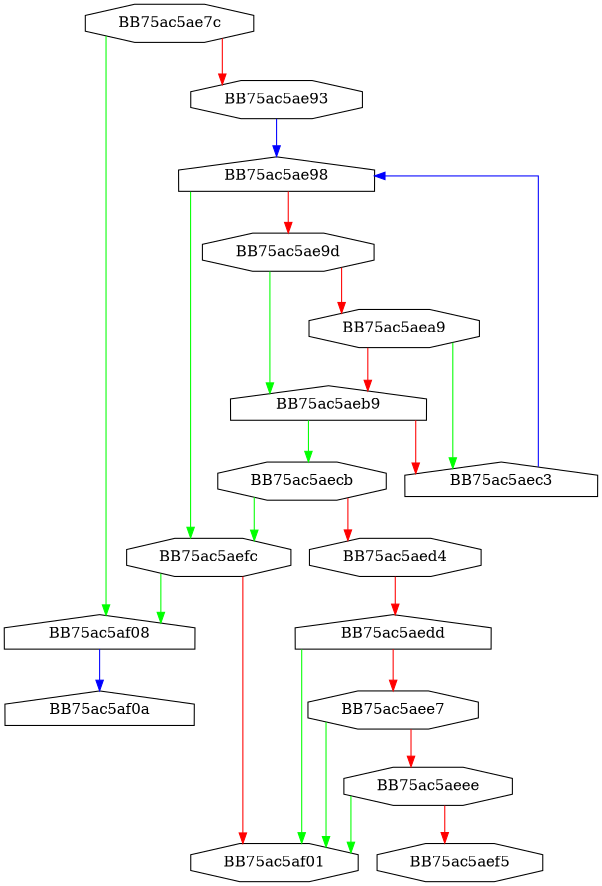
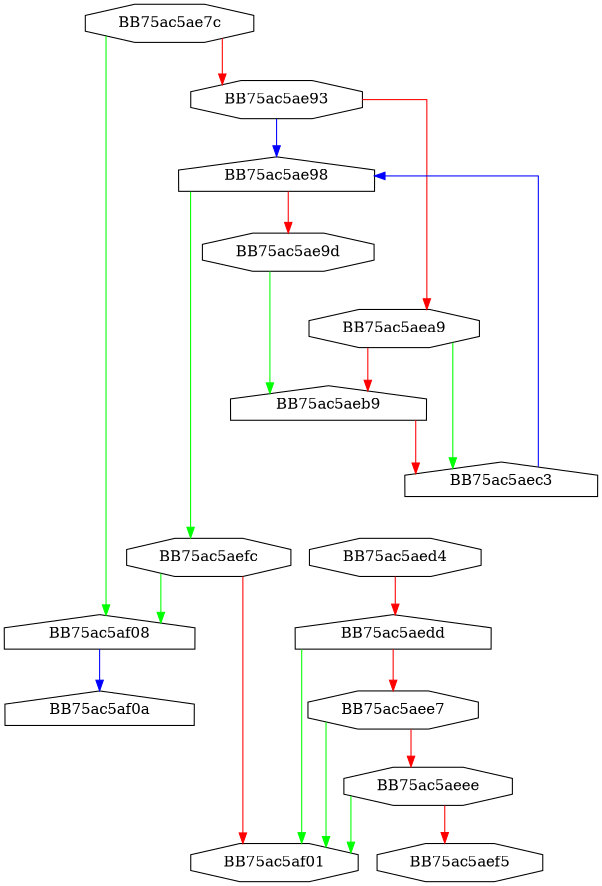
edge "BB75ac5ae9d" -> "BB75ac5aea9": now "BB75ac5ae93" -> "BB75ac5aea9"
node "BB75ac5aecb": removed
